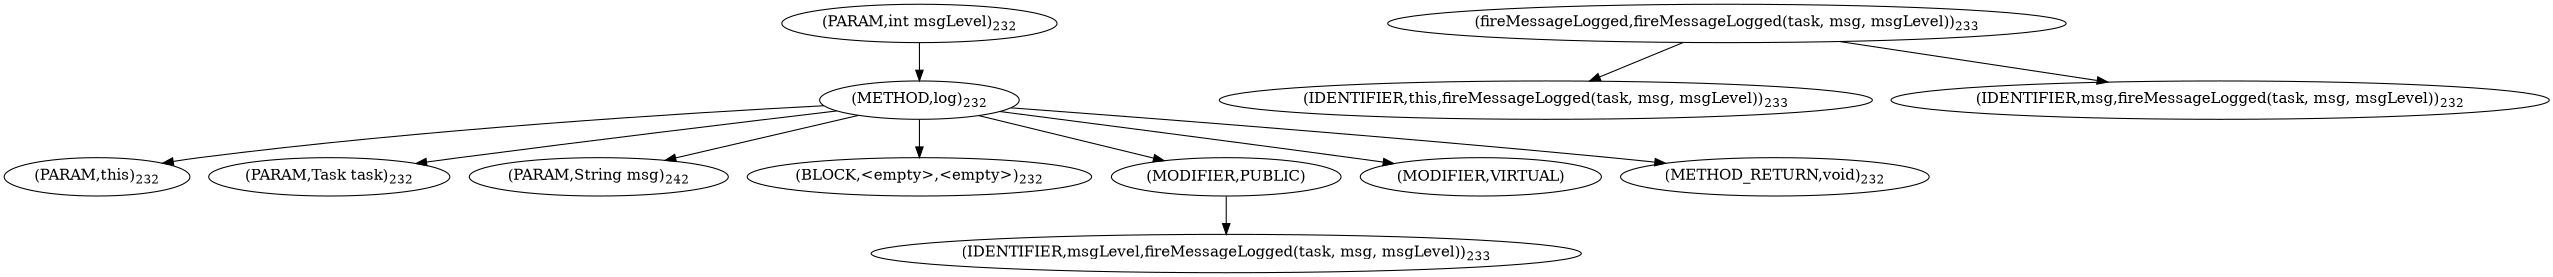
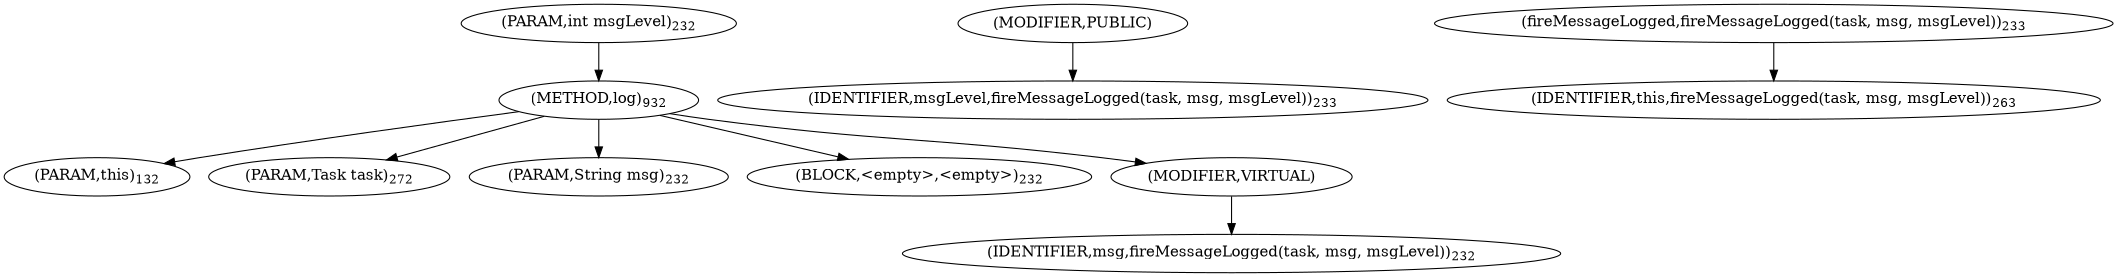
edge "(fireMessageLogged,fireMessageLogged(task, msg, msgLevel))" -> "(IDENTIFIER,msg,fireMessageLogged(task, msg, msgLevel))": now "(MODIFIER,VIRTUAL)" -> "(IDENTIFIER,msg,fireMessageLogged(task, msg, msgLevel))"
node "(METHOD,log)": text "232" -> "932"
node "(IDENTIFIER,this,fireMessageLogged(task, msg, msgLevel))": text "233" -> "263"
edge "(METHOD,log)" -> "(MODIFIER,PUBLIC)": removed
node "(PARAM,this)": text "232" -> "132"
node "(PARAM,Task task)": text "232" -> "272"
node "(PARAM,String msg)": text "242" -> "232"
node "(METHOD_RETURN,void)": removed
